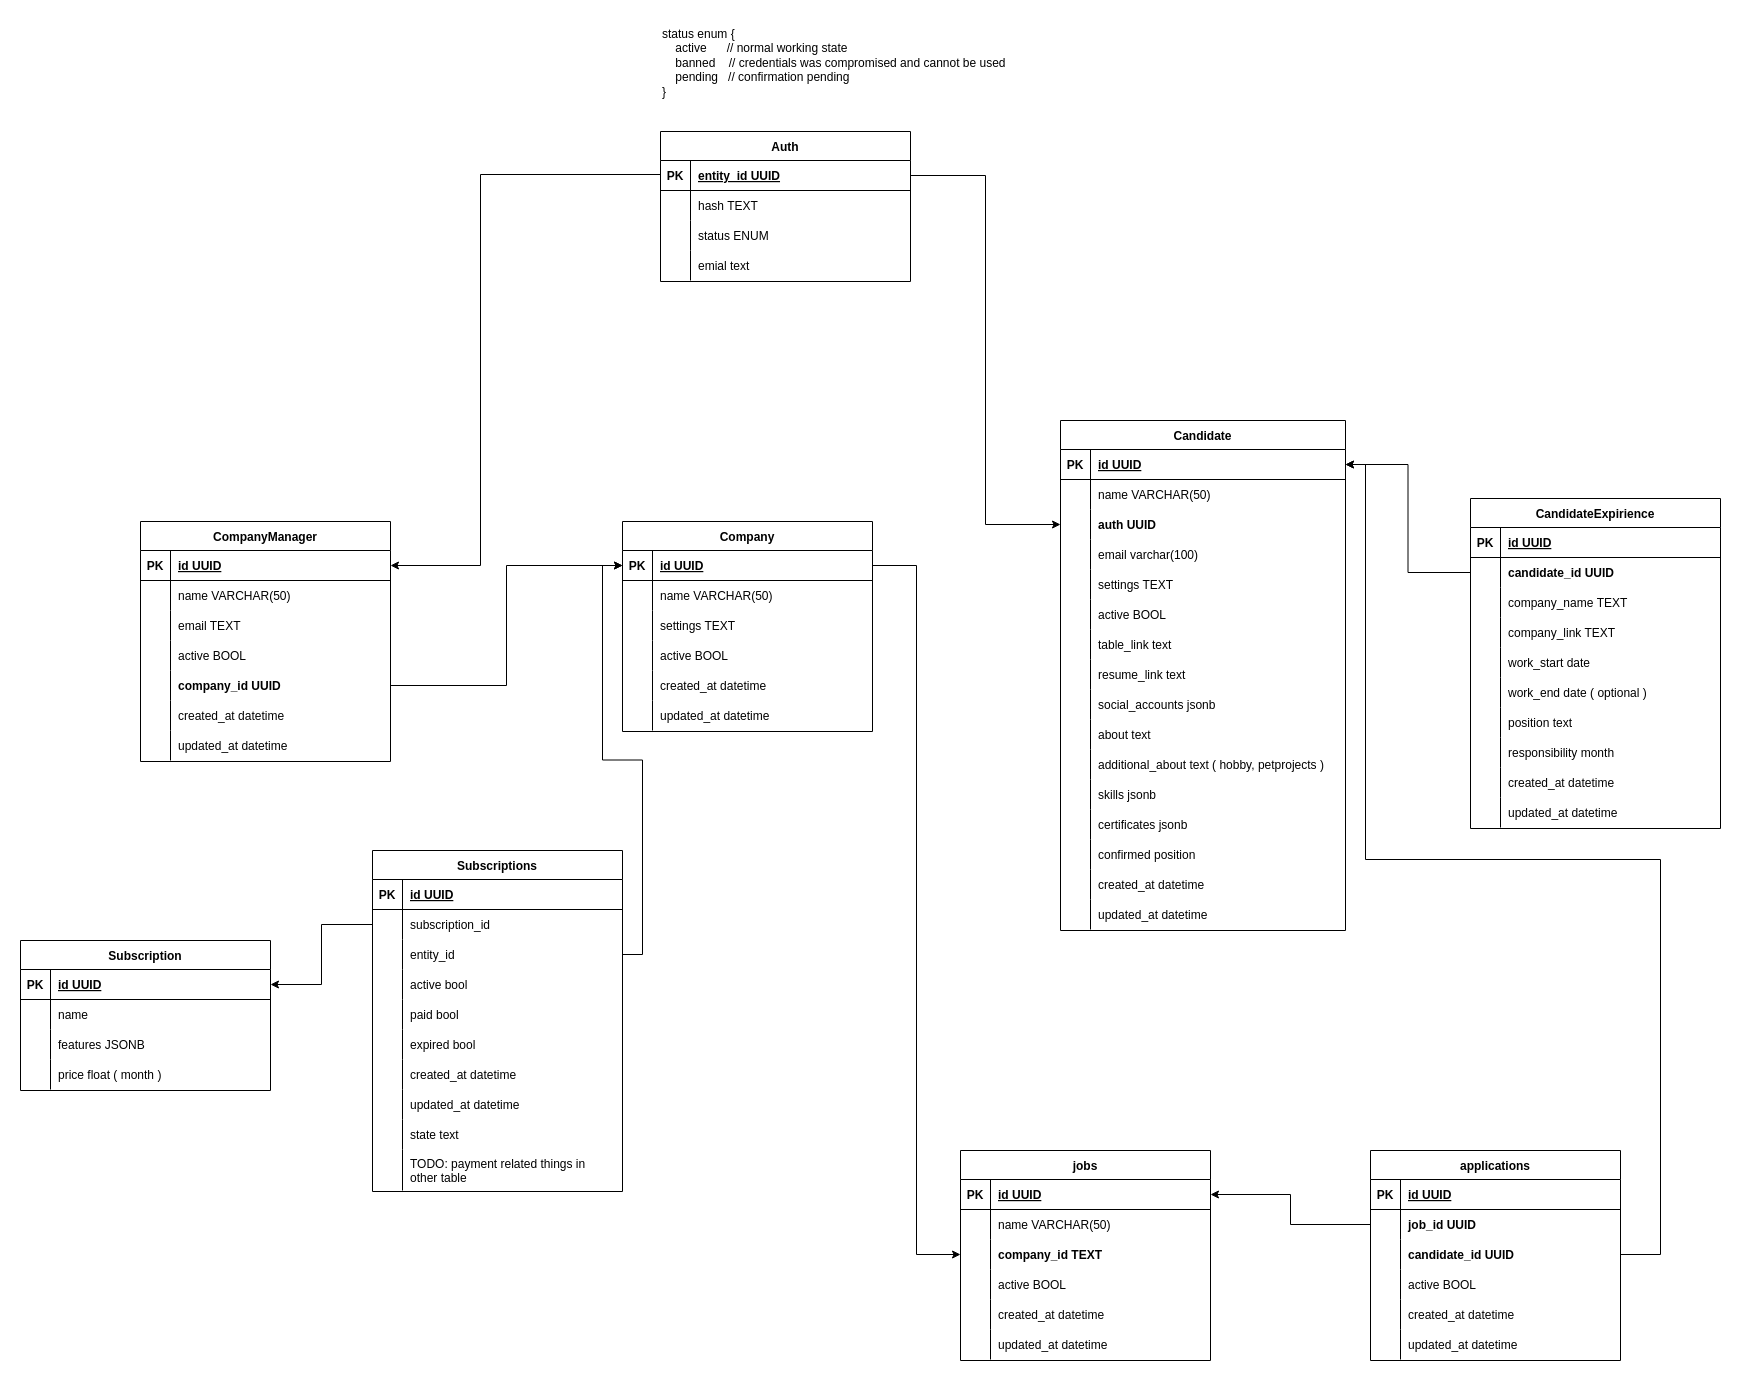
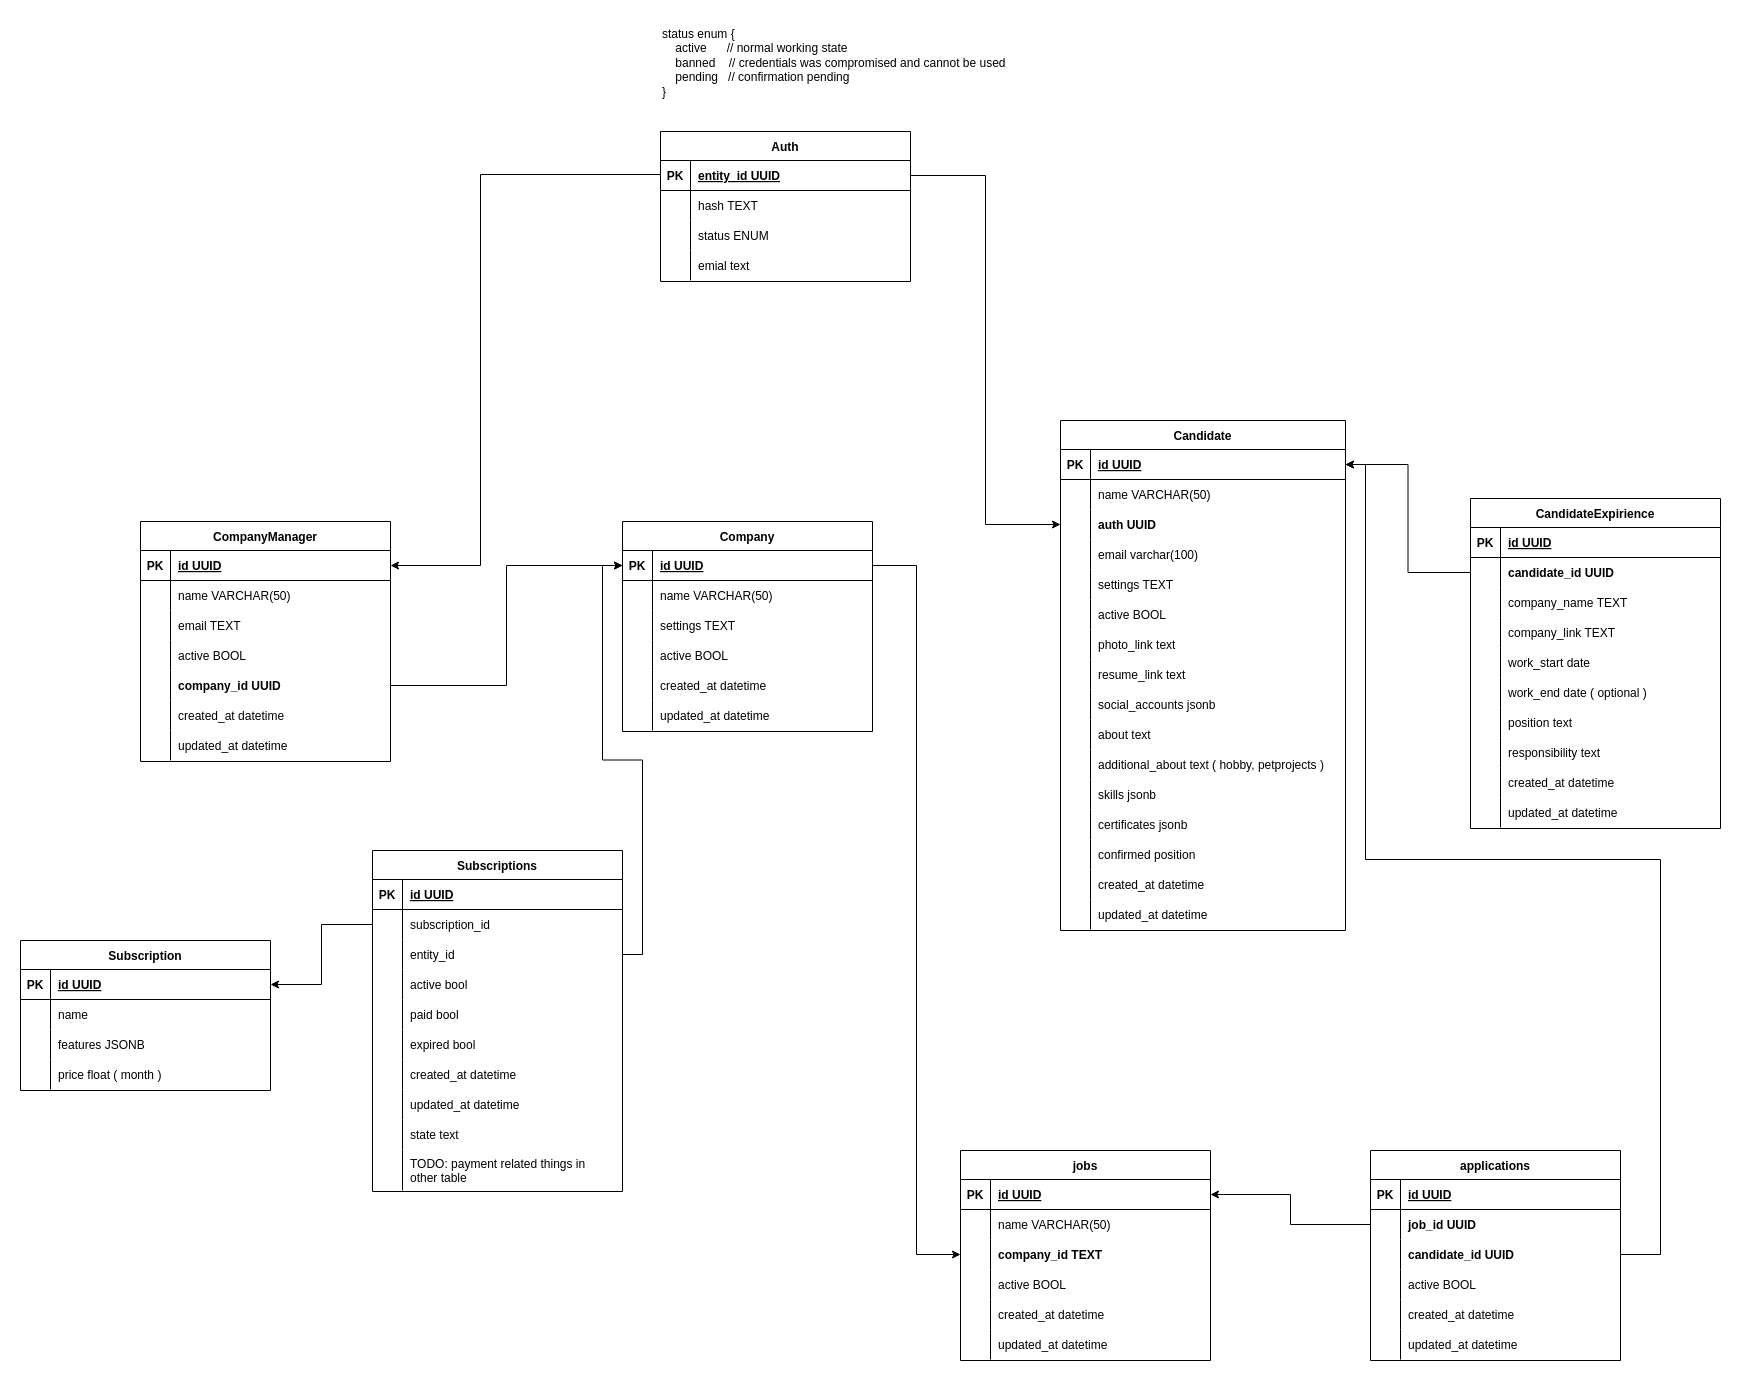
node "table_link text": label "table_link text" -> "photo_link text"
node "responsibility month": label "responsibility month" -> "responsibility text"
